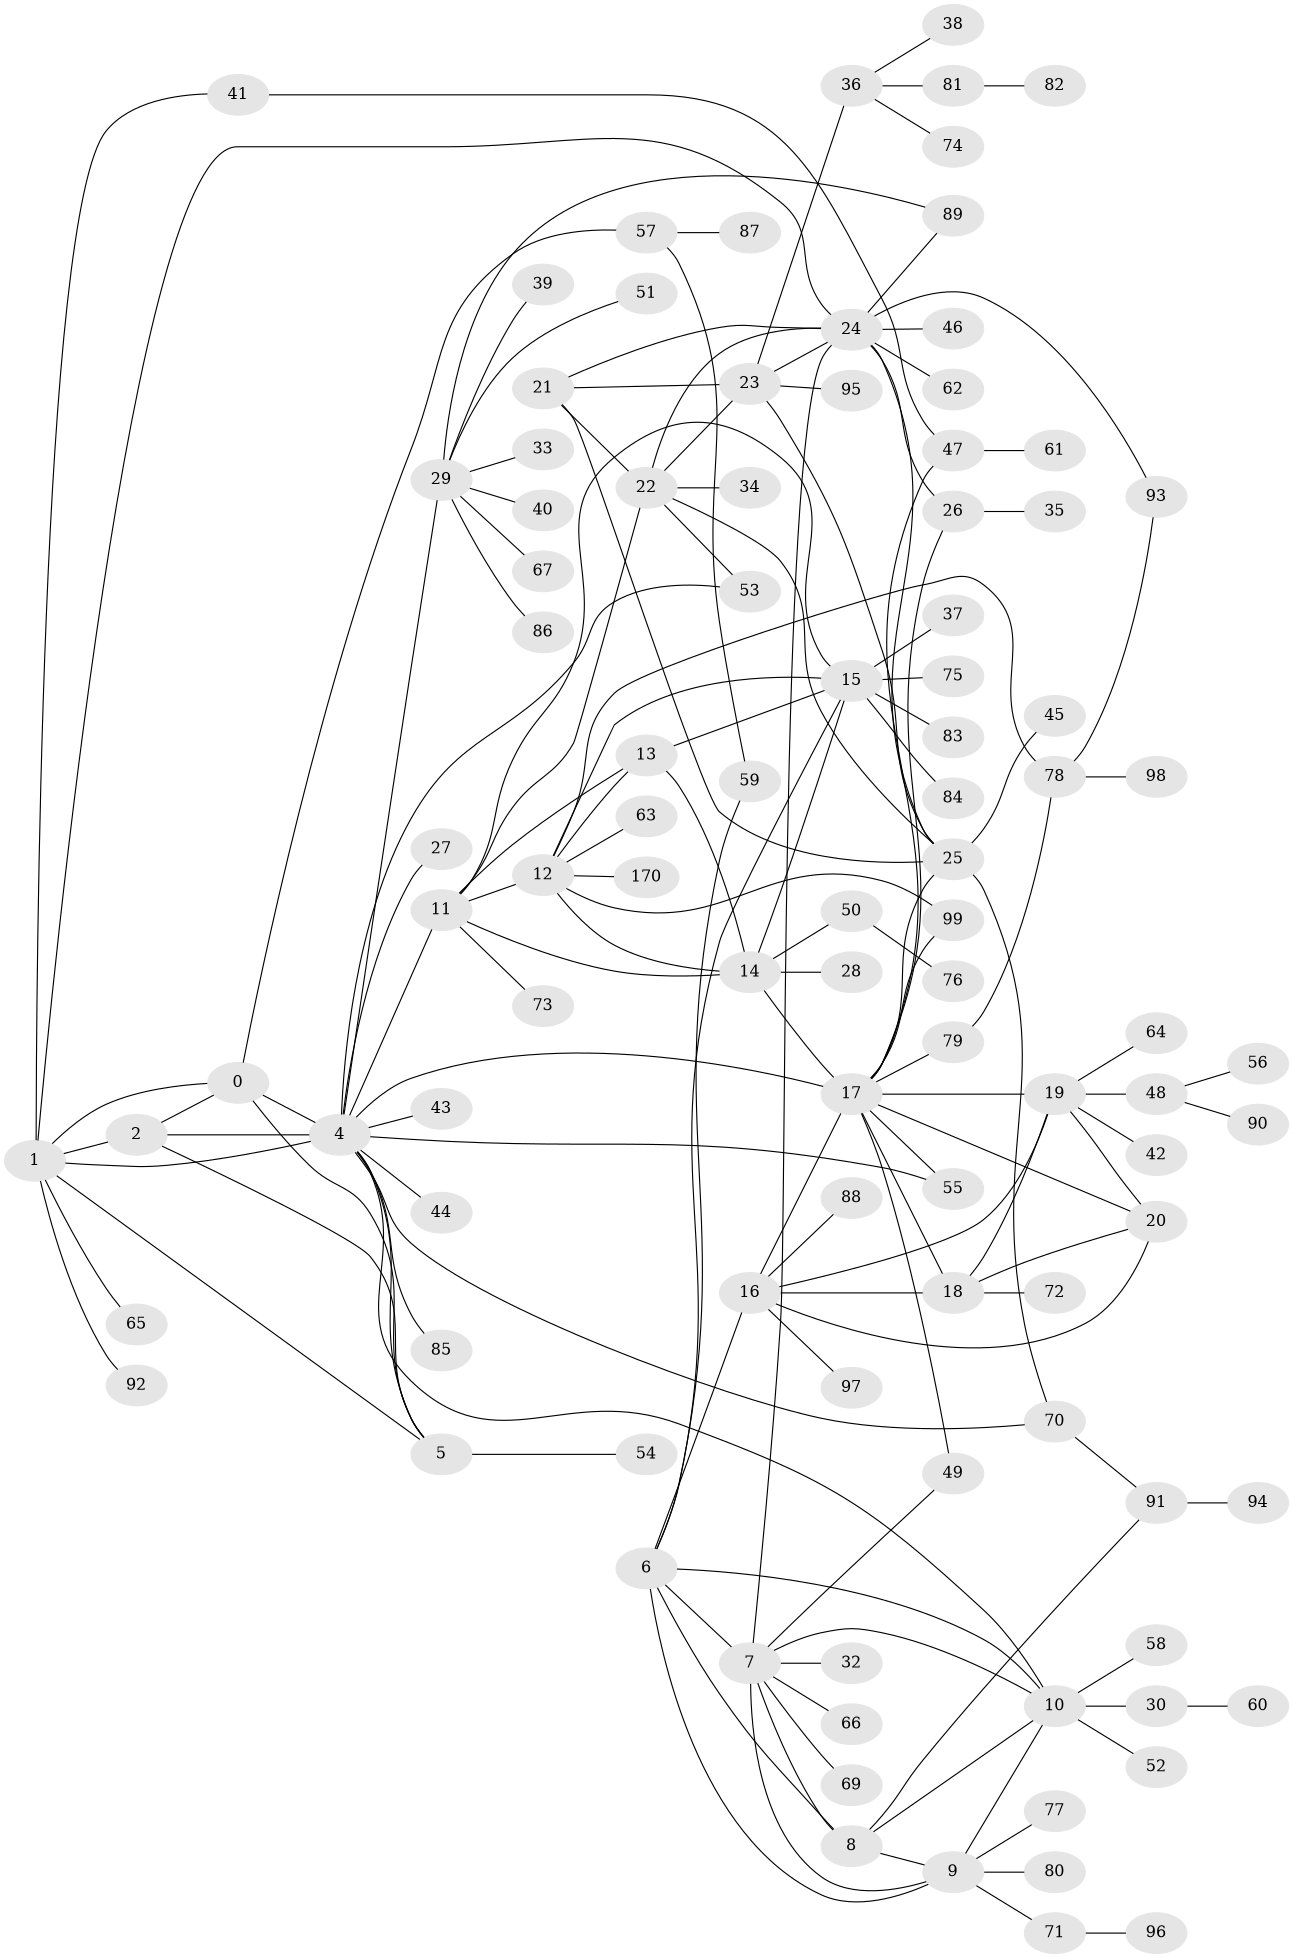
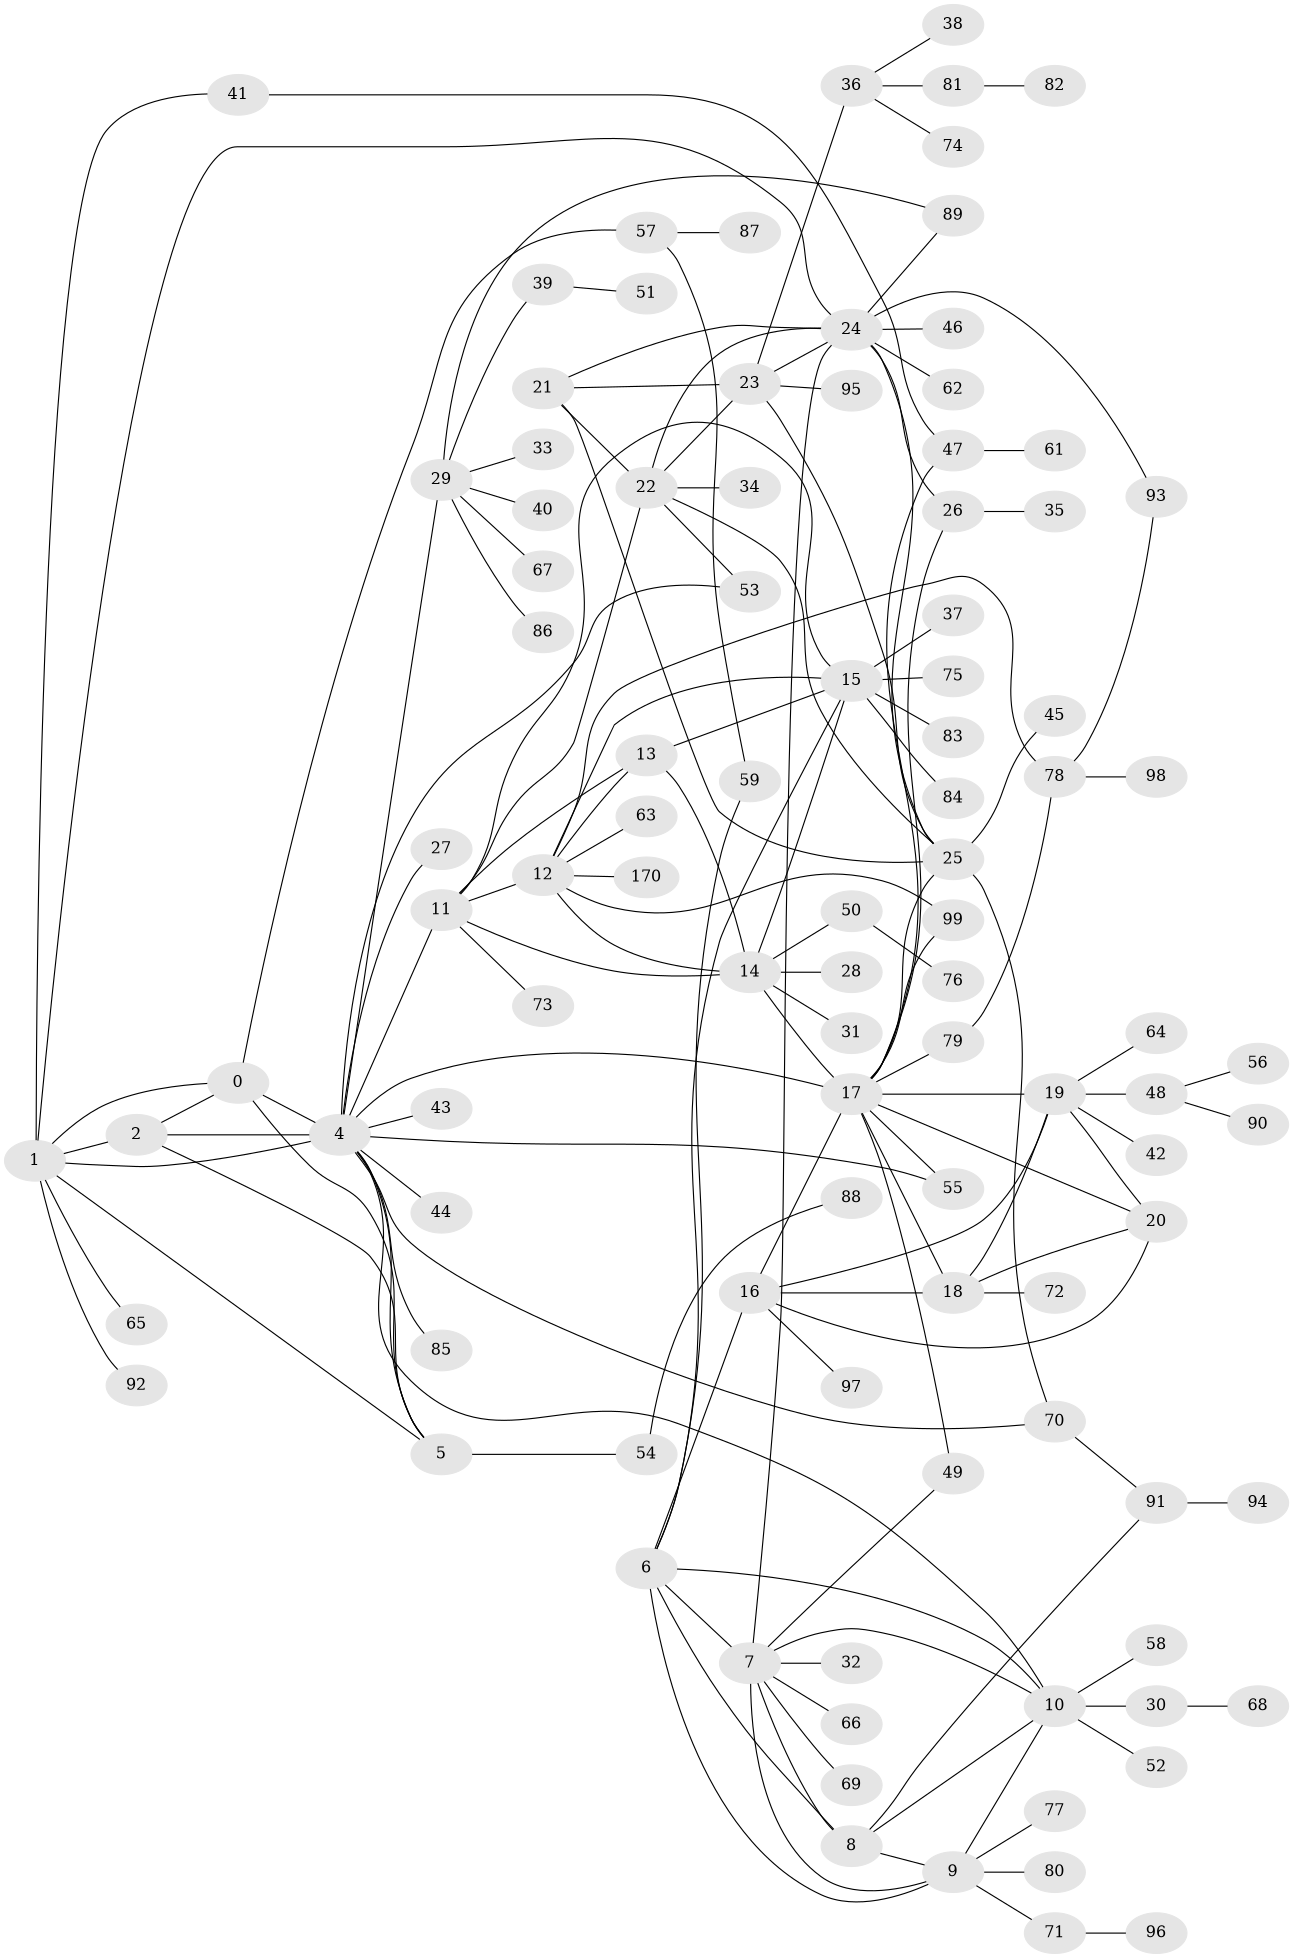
edge "51" -- "29": now "51" -- "39"
node "31": added
edge "88" -- "16": now "88" -- "54"
node "60": label "60" -> "68"
